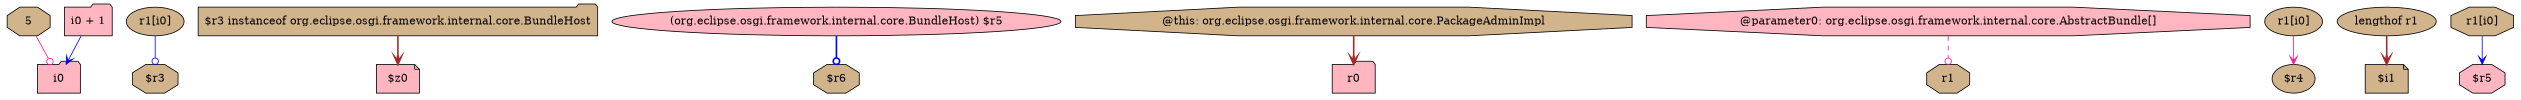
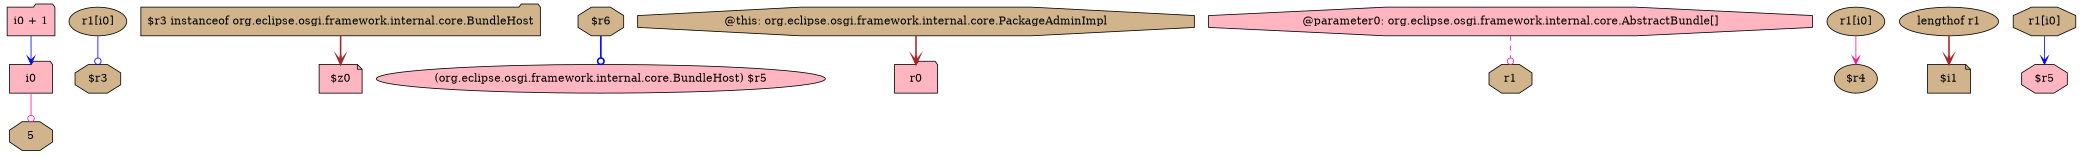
edge "5" -> "i0": reversed
edge "(org.eclipse.osgi.framework.internal.core.BundleHost) $r5" -> "$r6": reversed
